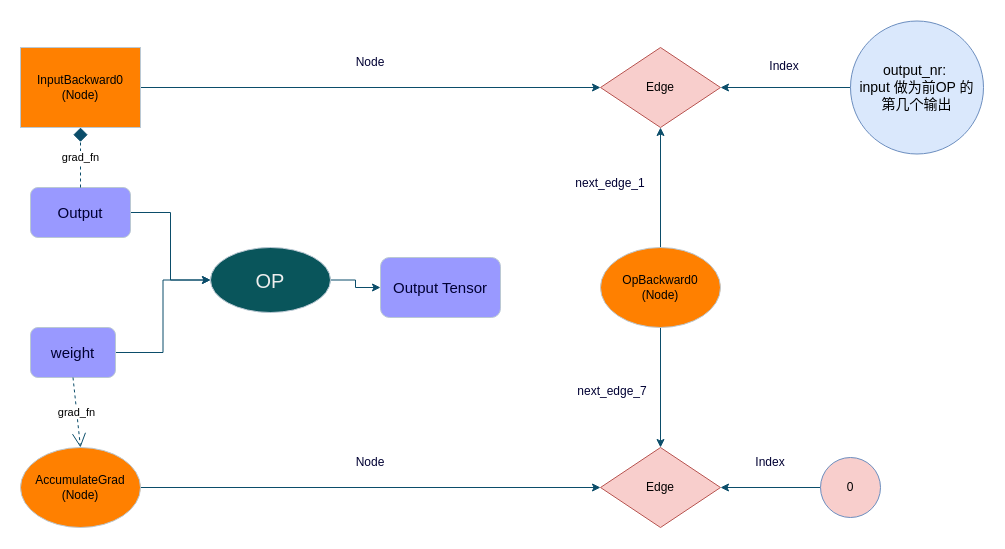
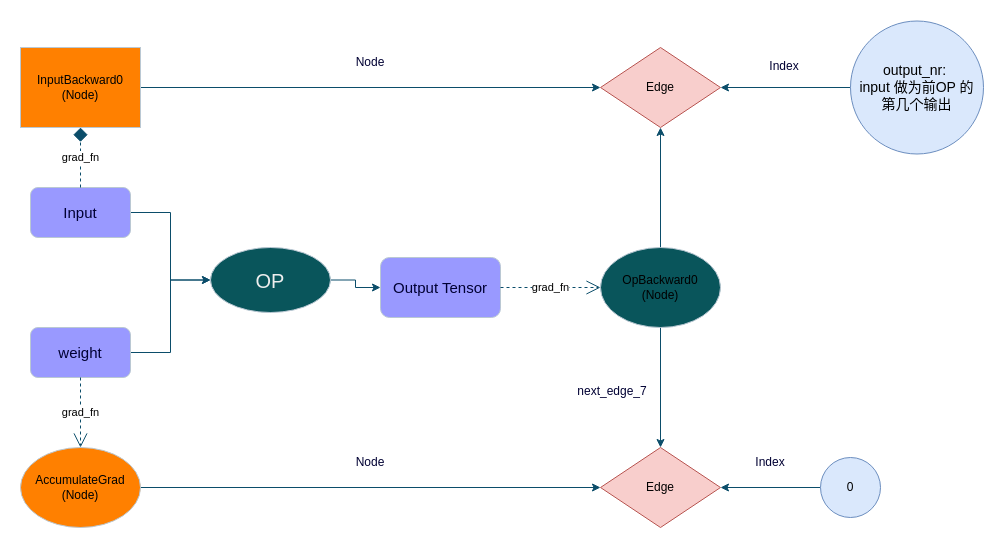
node "next_edge_1": removed
node "Output": label "Output" -> "Input"
edge "Output Tensor" -> "OpBackward0 (Node)": added, label "grad_fn"
node "OpBackward0 (Node)": fillcolor #ff8000 -> #09555b
node "weight": size 85x50 -> 100x50
node "0": fillcolor #f8cecc -> #dae8fc
